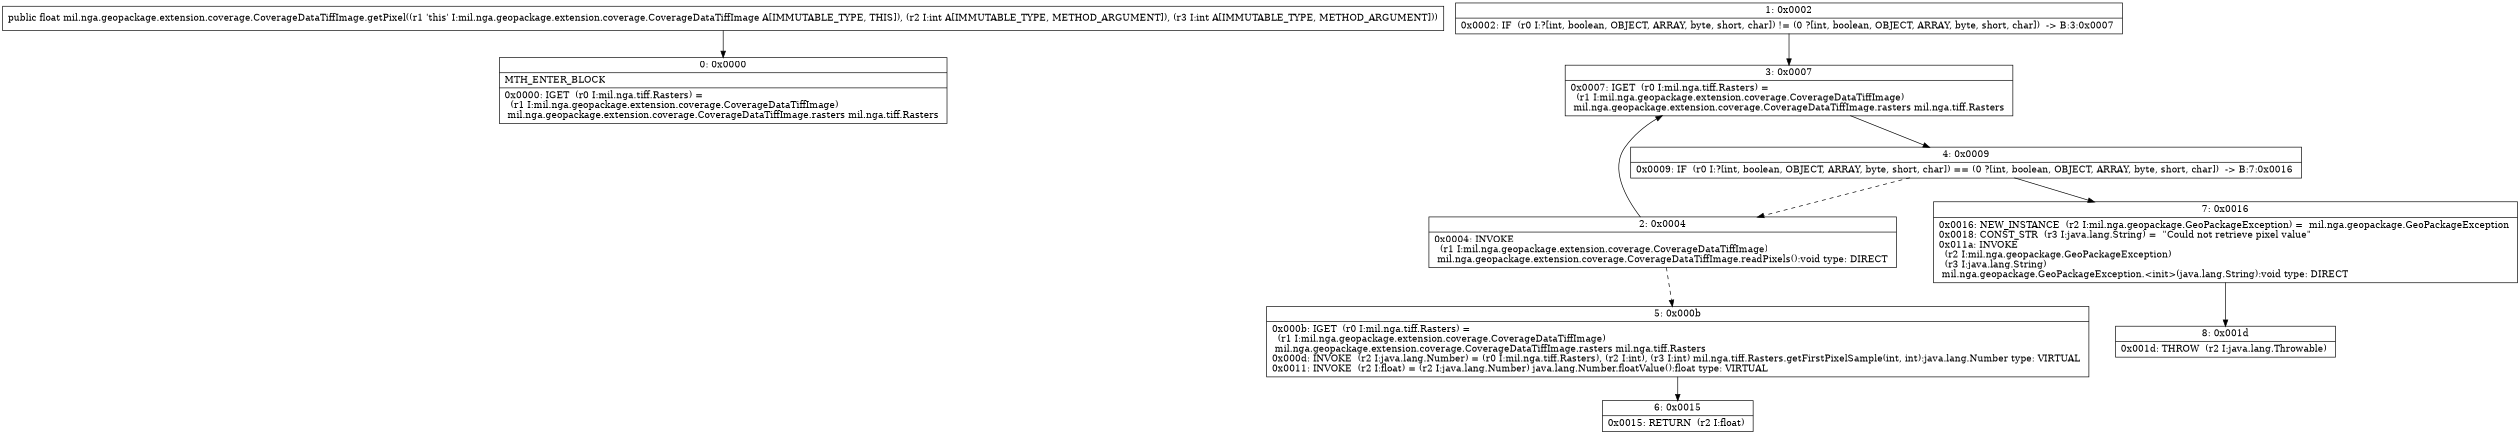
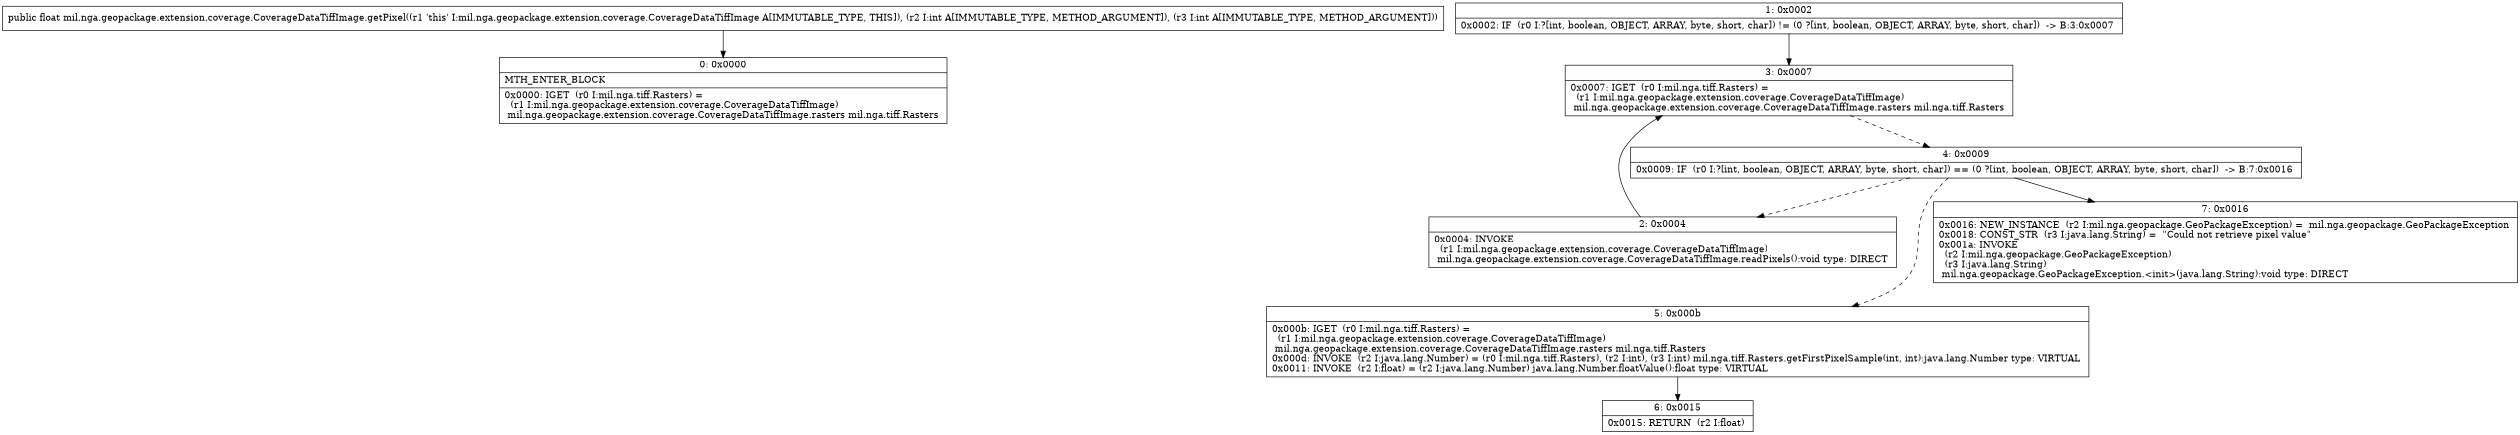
edge "3: 0x0007" -> "4: 0x0009": style solid -> dashed
node "7: 0x0016": text "0x011a: INVOKE" -> "0x001a: INVOKE"
edge "2: 0x0004" -> "5: 0x000b": now "4: 0x0009" -> "5: 0x000b"
node "8: 0x001d": removed
